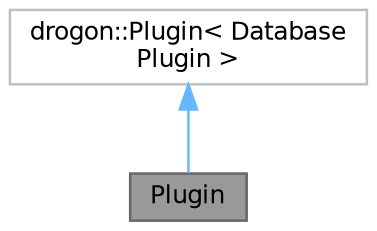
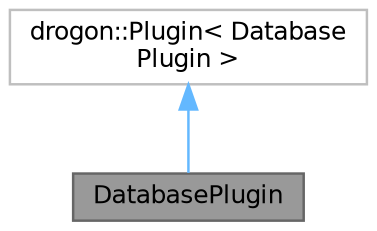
node "Plugin": label "Plugin" -> "DatabasePlugin"
